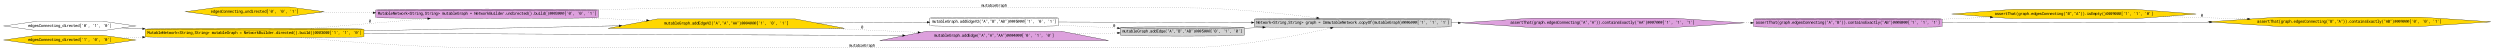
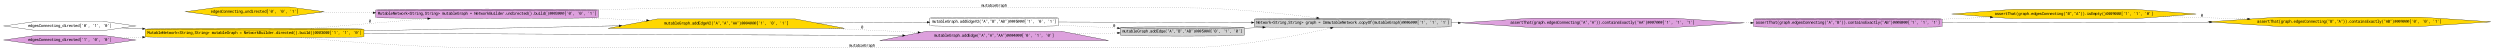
node "edgesConnecting_directed['1', '0', '0']": fillcolor gold -> plum
